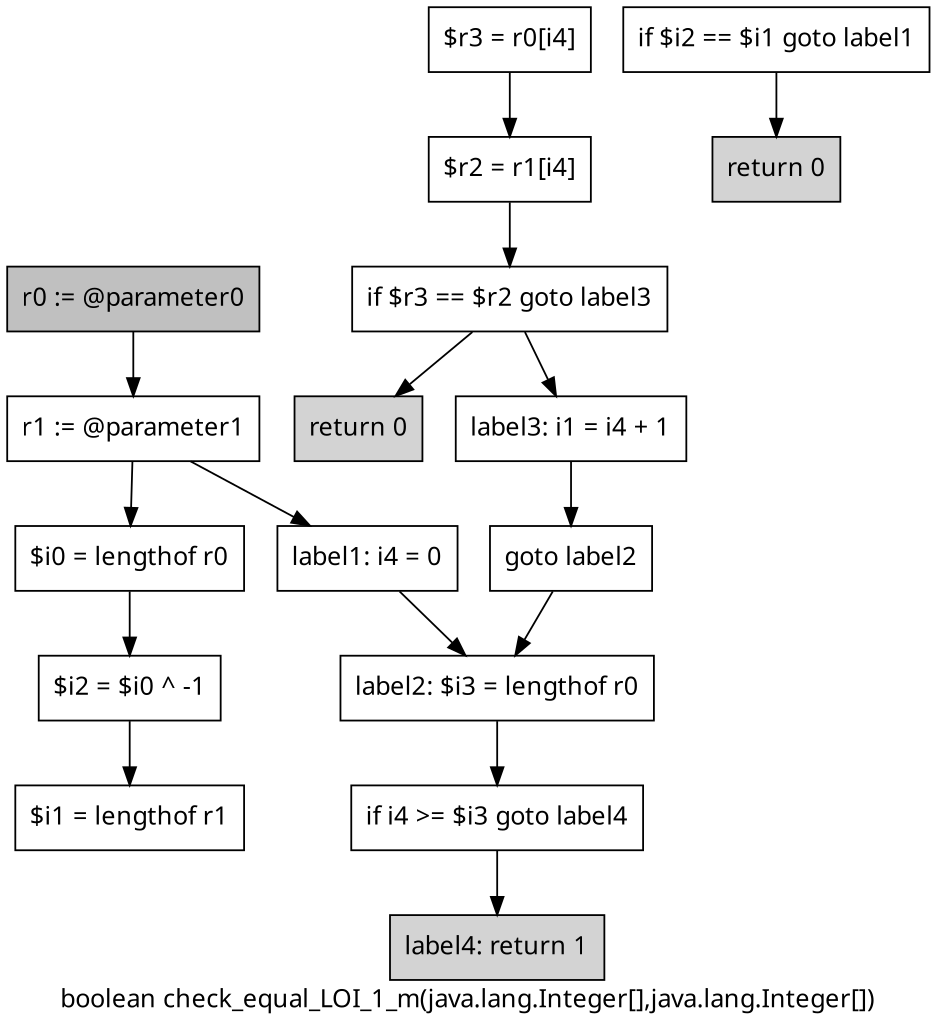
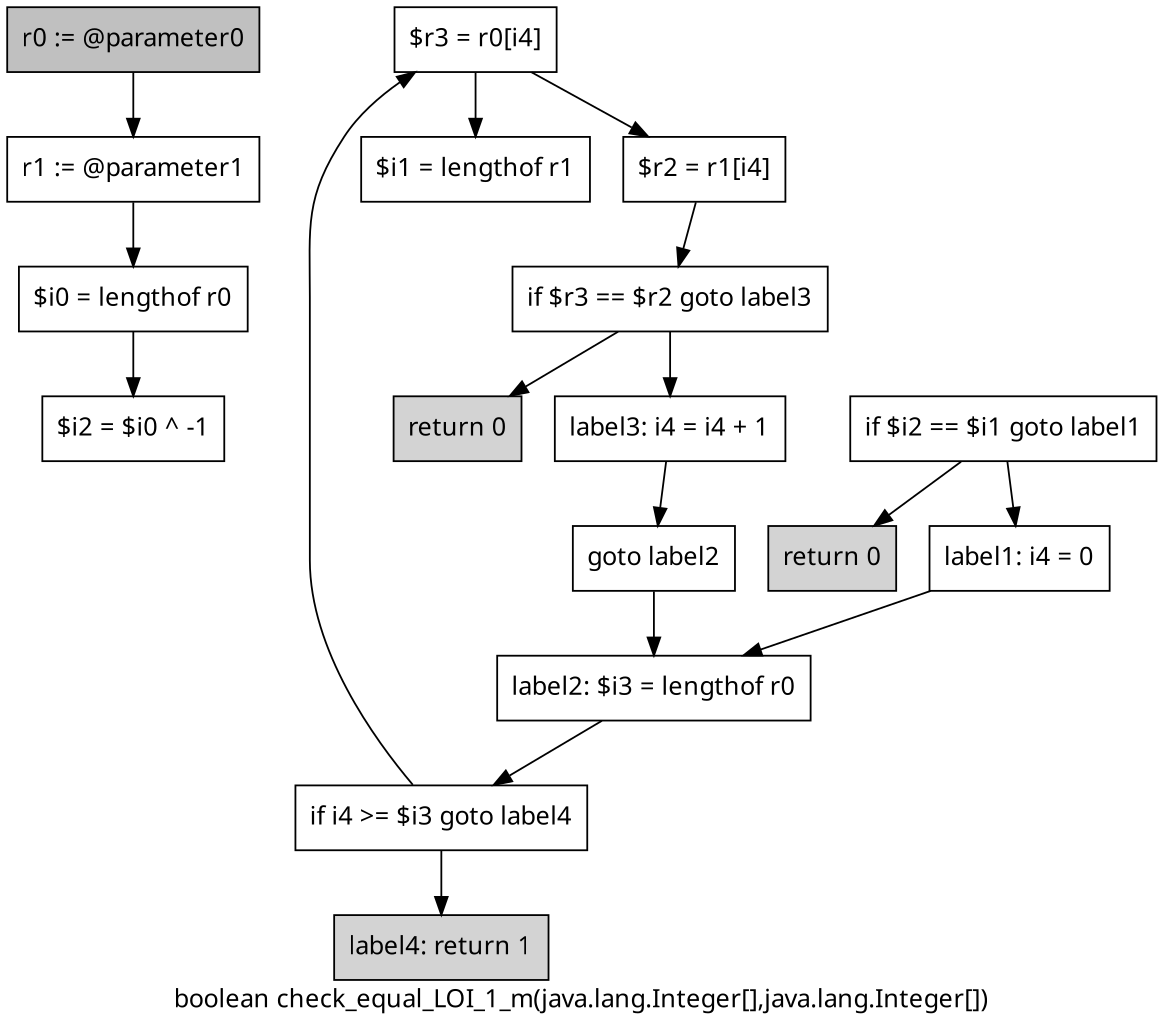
node "label3: i1 = i4 + 1": label "label3: i1 = i4 + 1" -> "label3: i4 = i4 + 1"
edge "if i4 >= $i3 goto label4" -> "$r3 = r0[i4]": added
edge "r1 := @parameter1" -> "label1: i4 = 0": now "if $i2 == $i1 goto label1" -> "label1: i4 = 0"
edge "$i2 = $i0 ^ -1" -> "$i1 = lengthof r1": now "$r3 = r0[i4]" -> "$i1 = lengthof r1"
